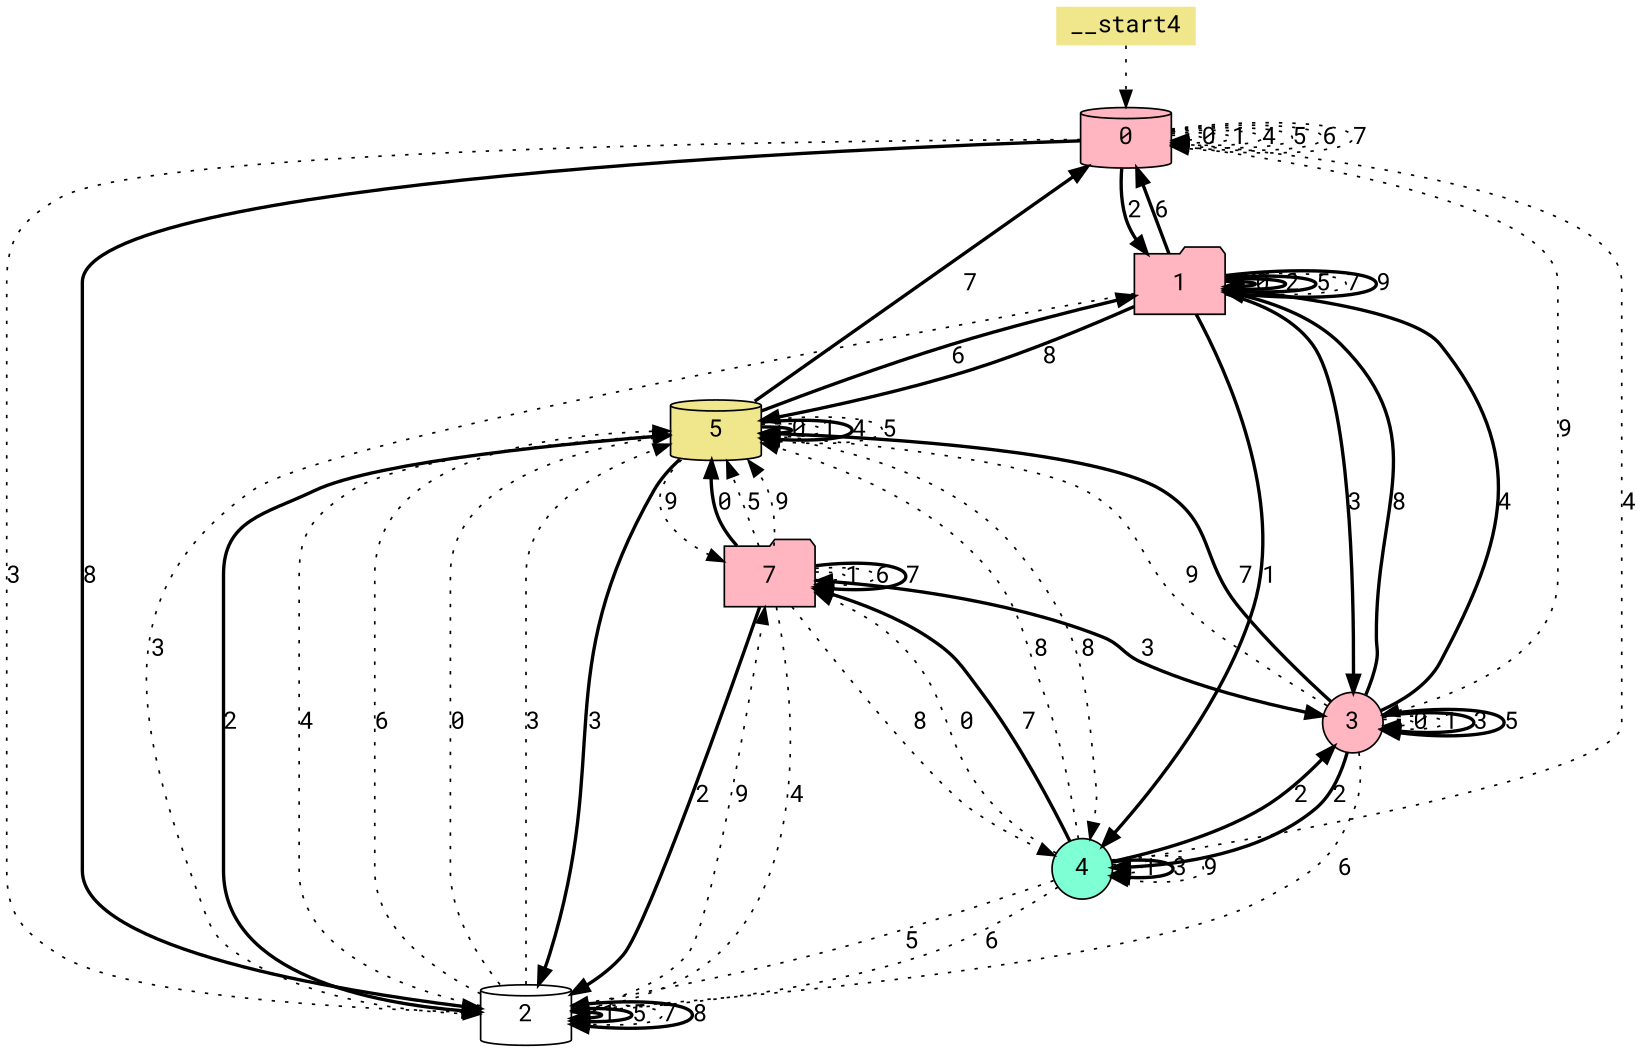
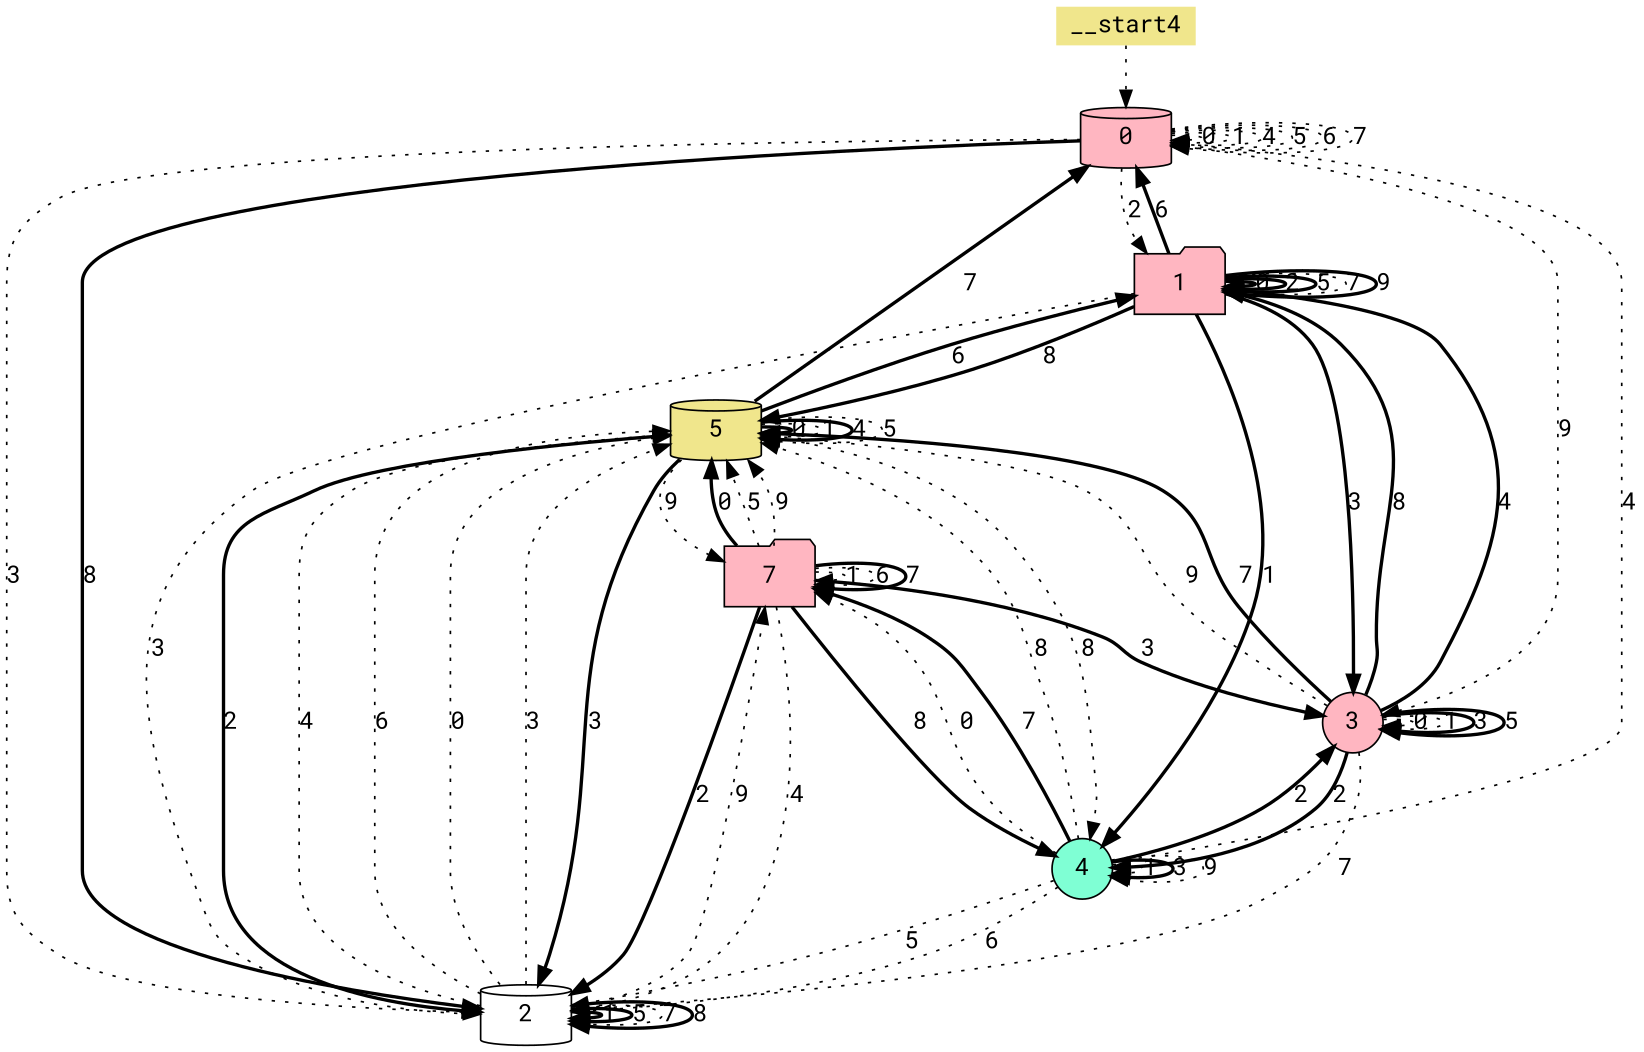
edge "0" -> "1": style bold -> dotted
edge "7" -> "4": style dotted -> bold
edge "3" -> "2": label "6" -> "7"
